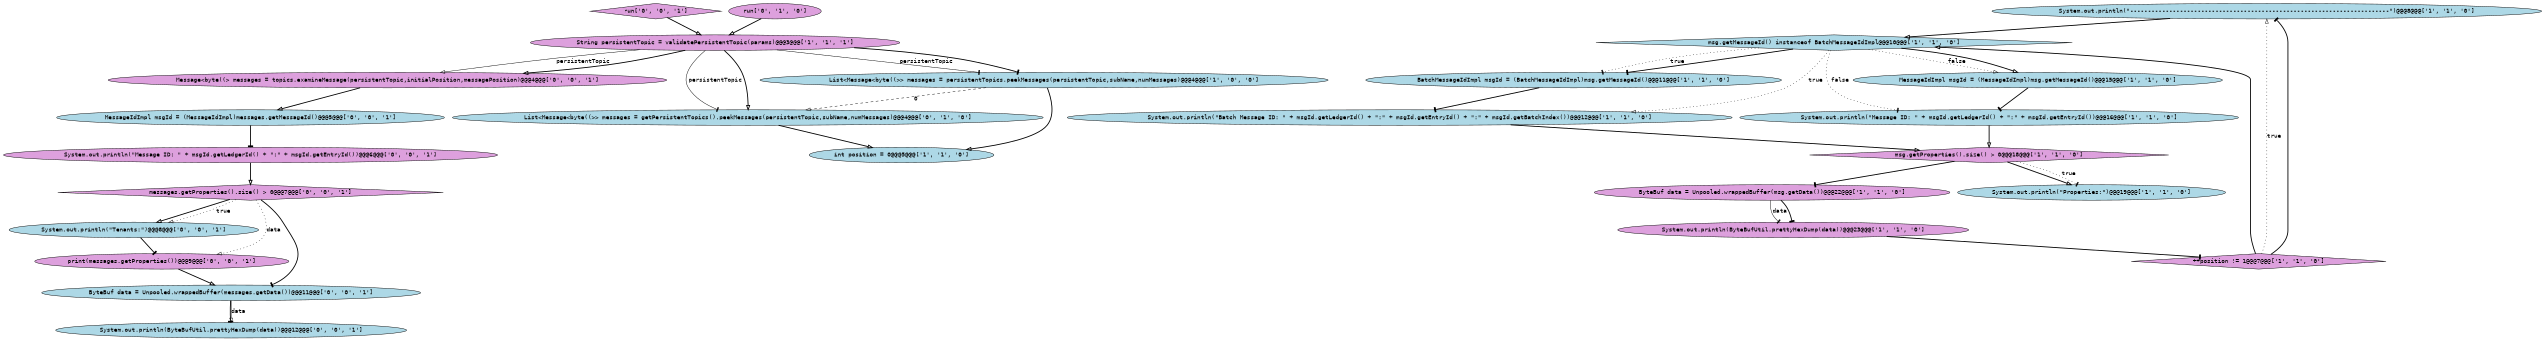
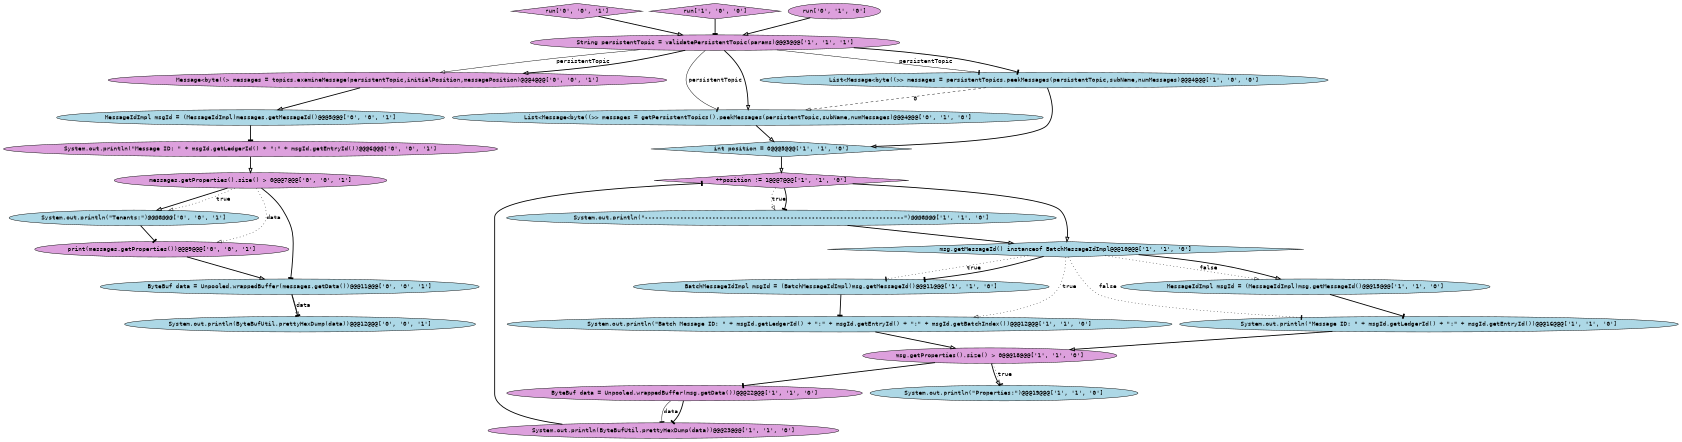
node "run['1', '0', '0']": added
node "int position = 0@@@5@@@['1', '1', '0']": shape ellipse -> diamond
node "msg.getProperties().size() > 0@@@18@@@['1', '1', '0']": shape diamond -> ellipse
edge "int position = 0@@@5@@@['1', '1', '0']" -> "++position != 1@@@7@@@['1', '1', '0']": added
node "messages.getProperties().size() > 0@@@7@@@['0', '0', '1']": shape diamond -> ellipse
